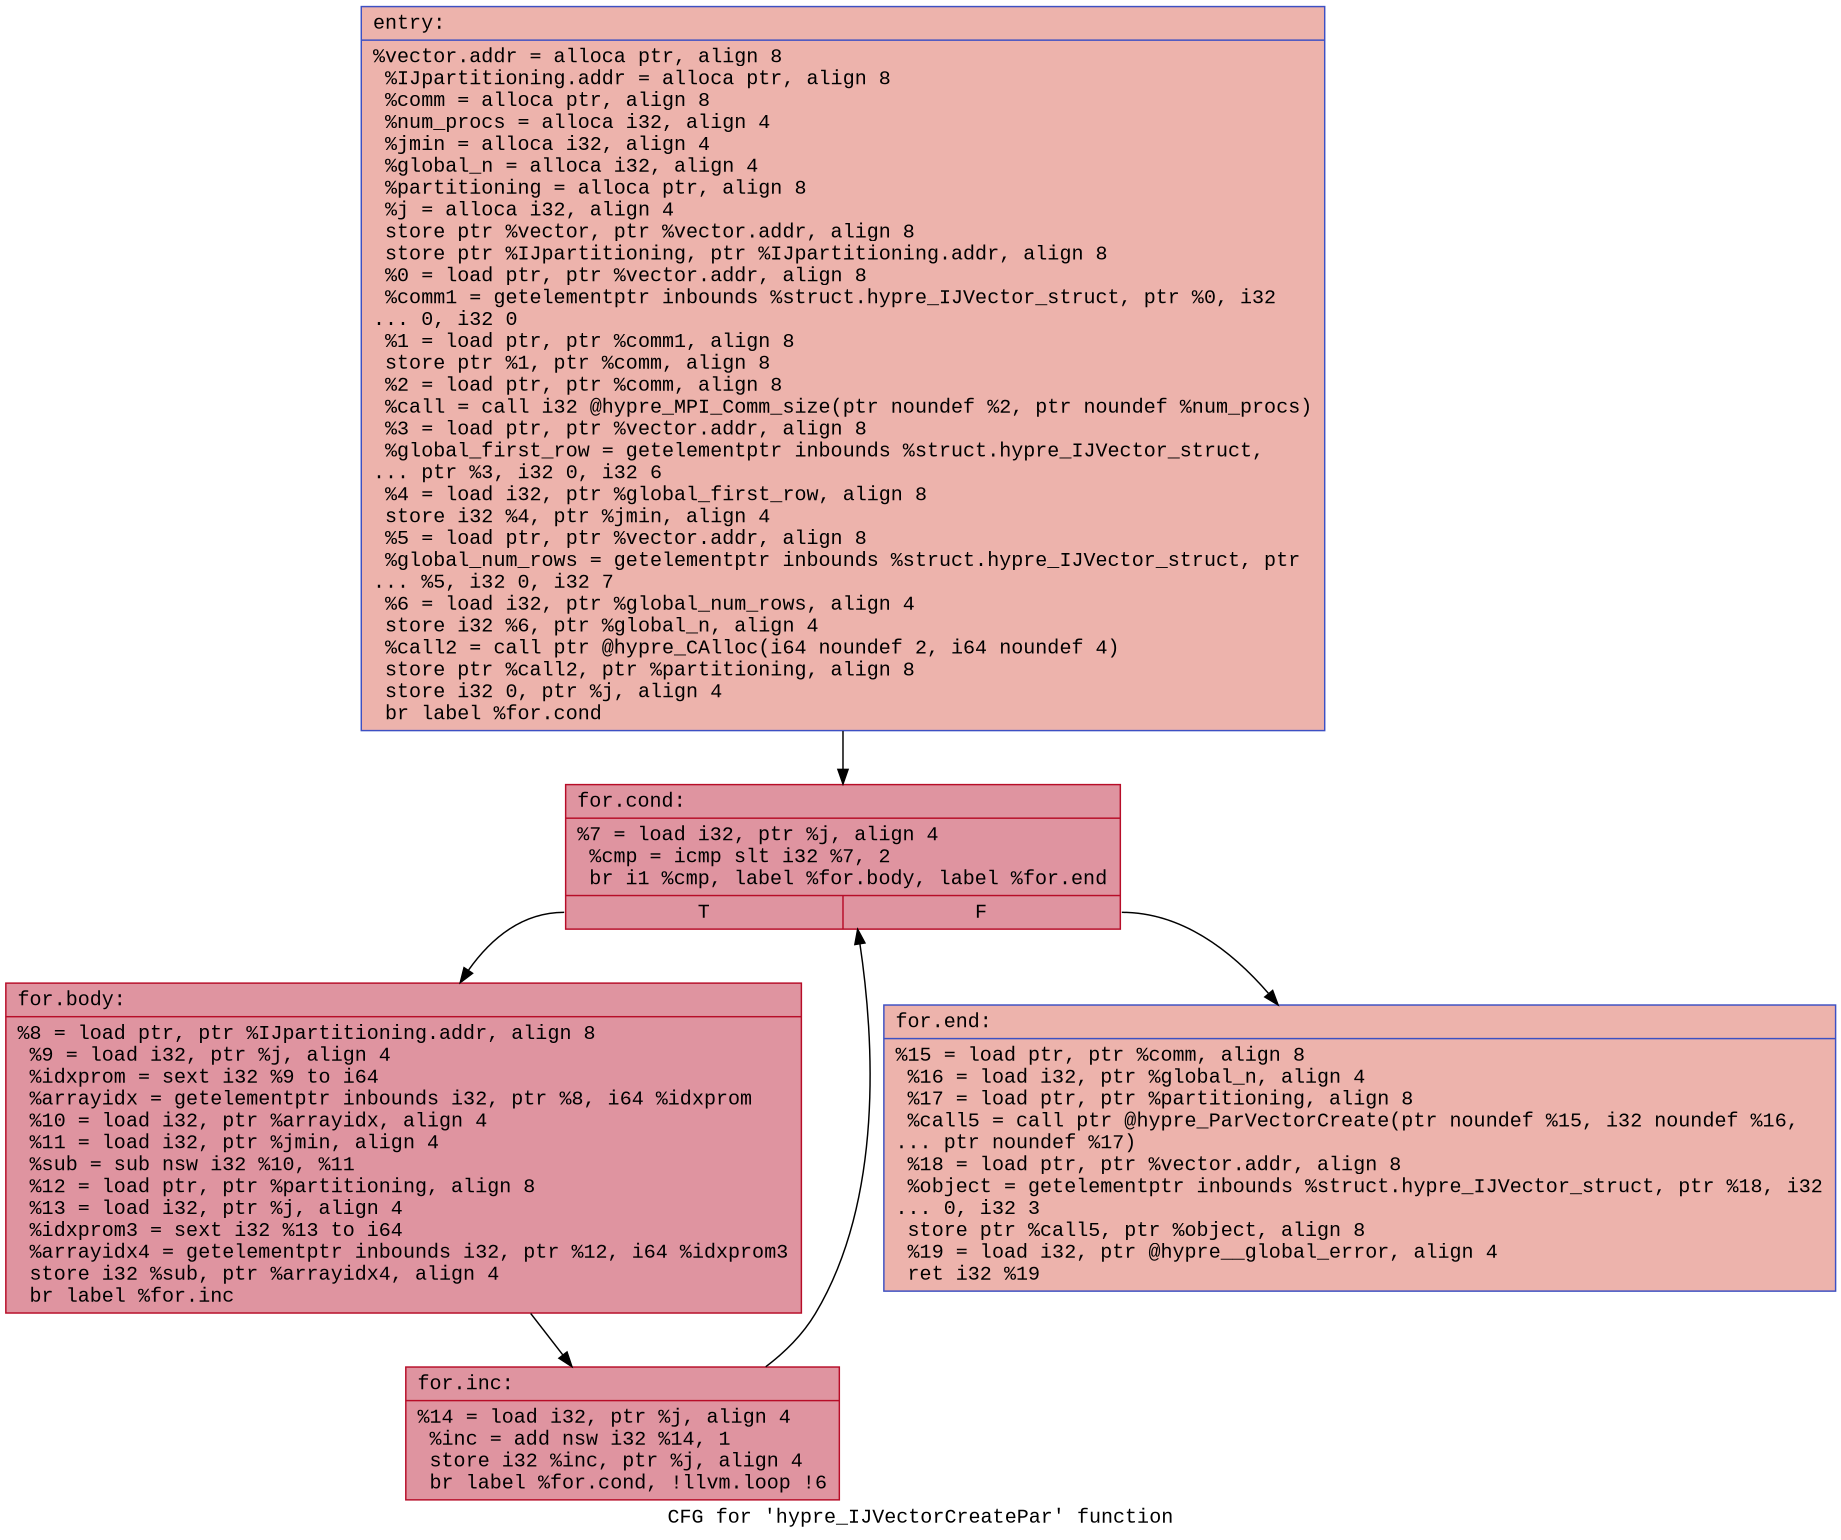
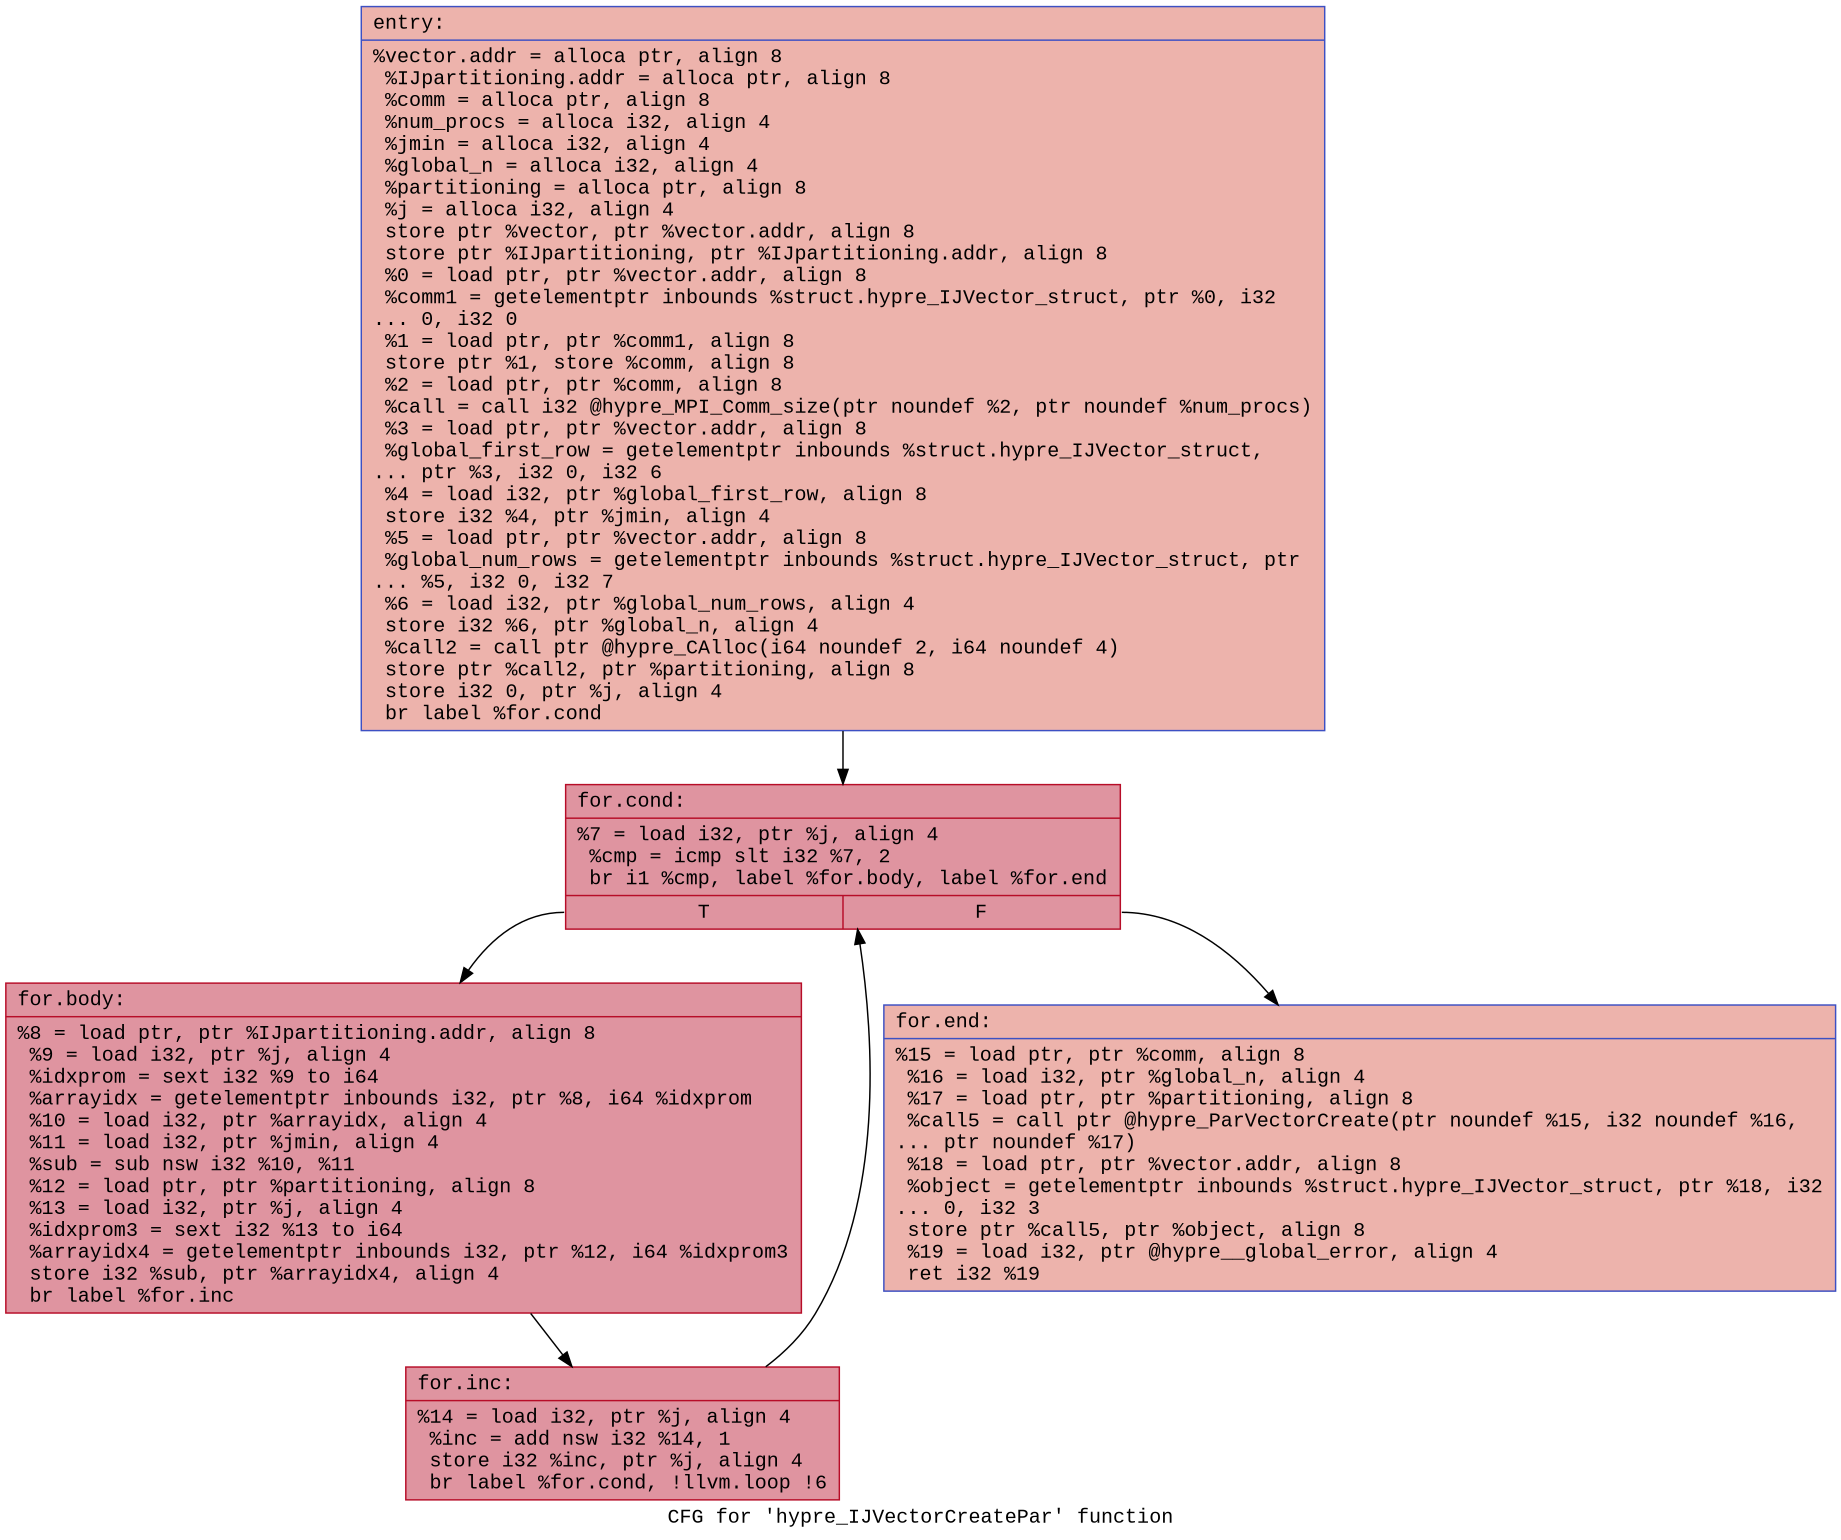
node "entry:": text "store ptr %1, ptr %comm, align 8" -> "store ptr %1, store %comm, align 8"
